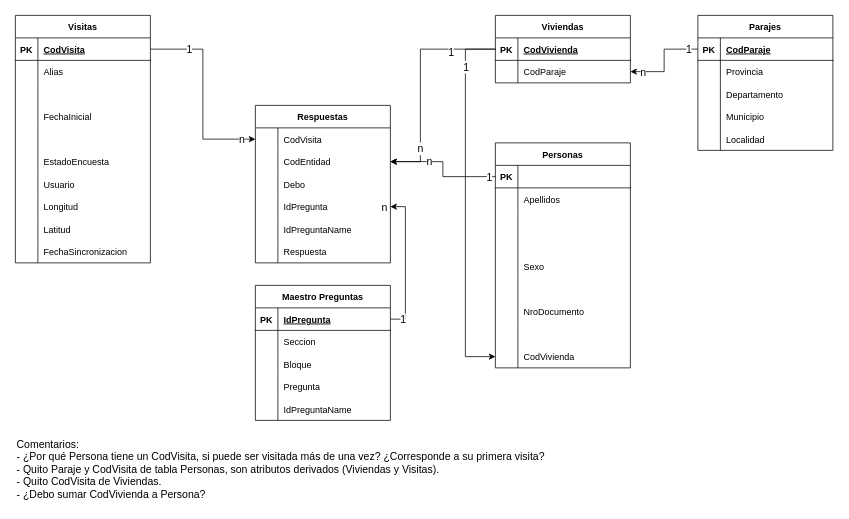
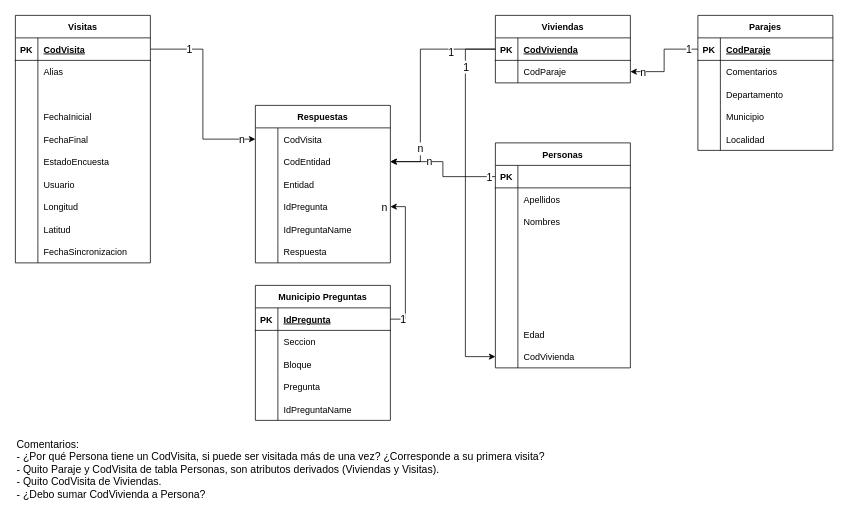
node "Provincia": label "Provincia" -> "Comentarios"
node "FechaFinal": added
node "Debo": label "Debo" -> "Entidad"
node "Nombres": added
node "Sexo": removed
node "Maestro Preguntas": label "Maestro Preguntas" -> "Municipio Preguntas"
node "NroDocumento": removed
node "Edad": added
